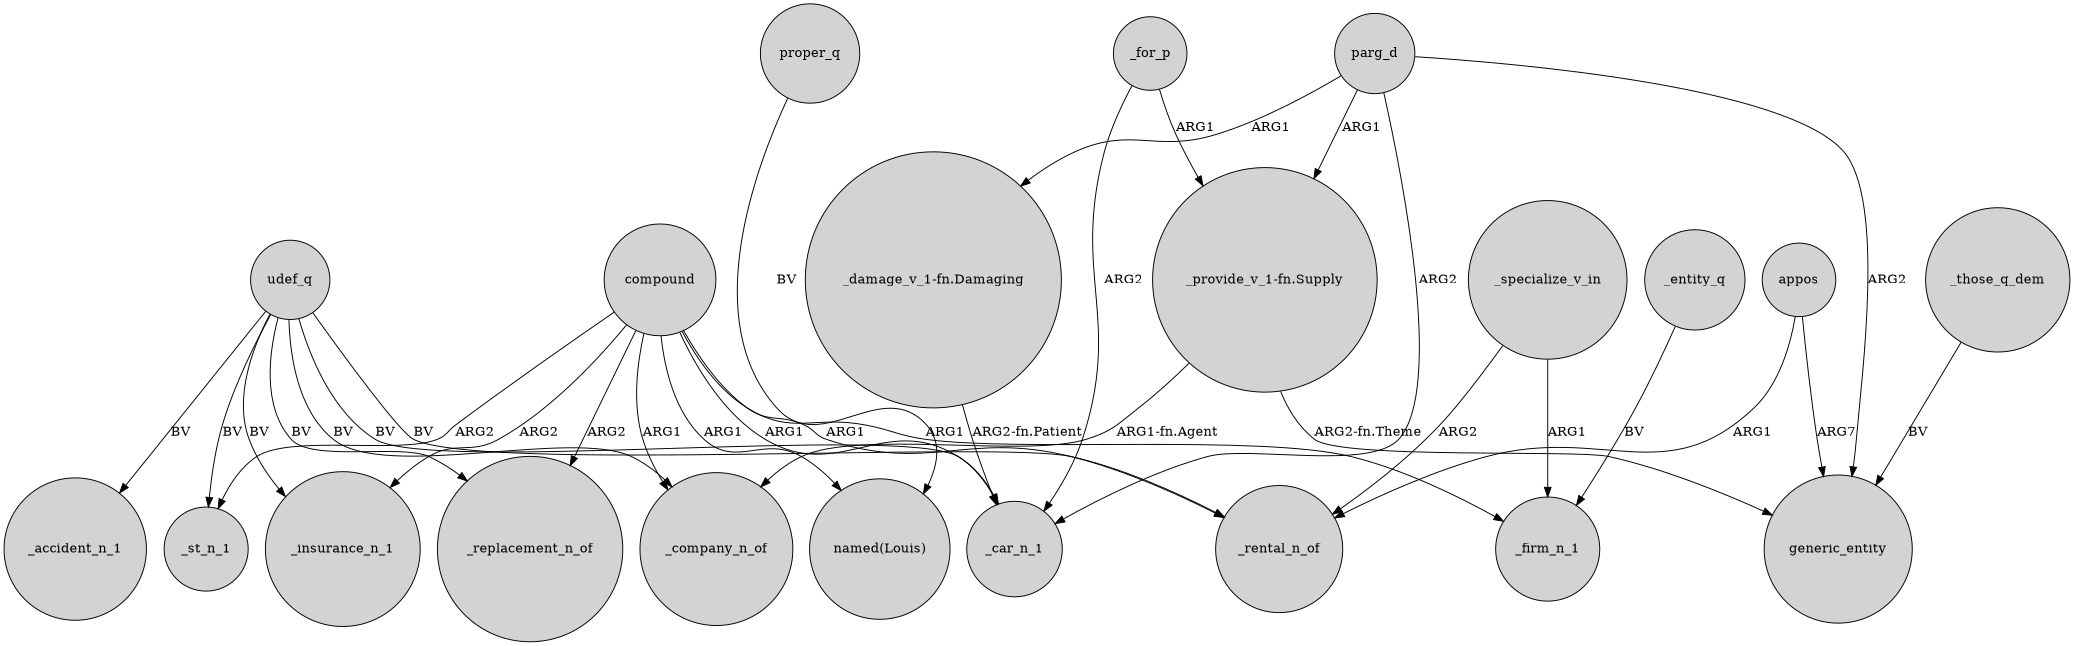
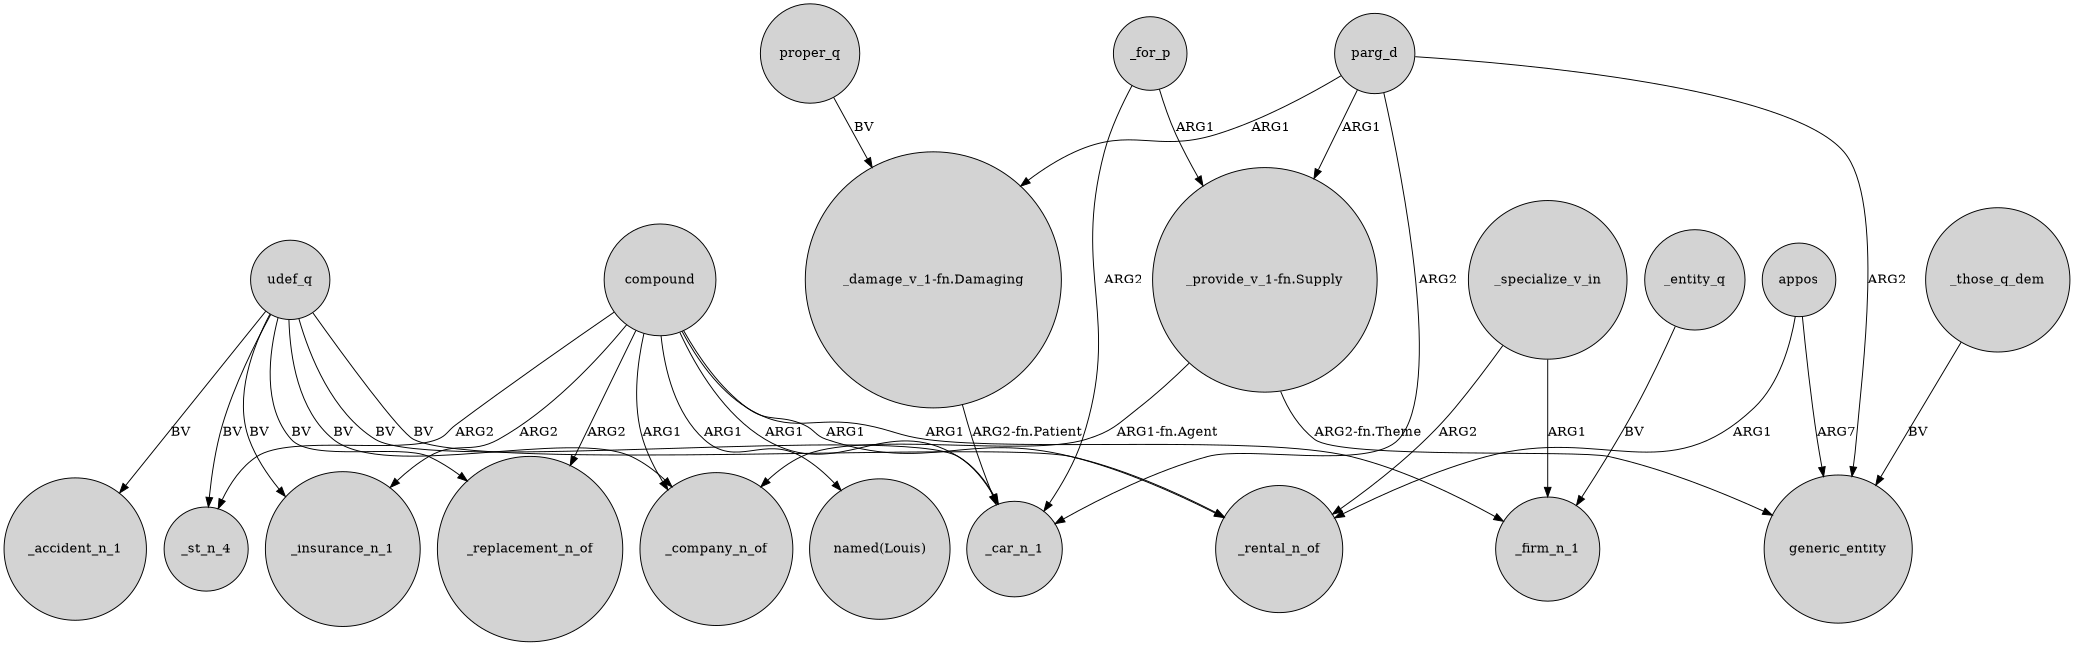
edge "proper_q" -> "named(Louis)": now "proper_q" -> "_damage_v_1-fn.Damaging"
node "_st_n_1": label "_st_n_1" -> "_st_n_4"
